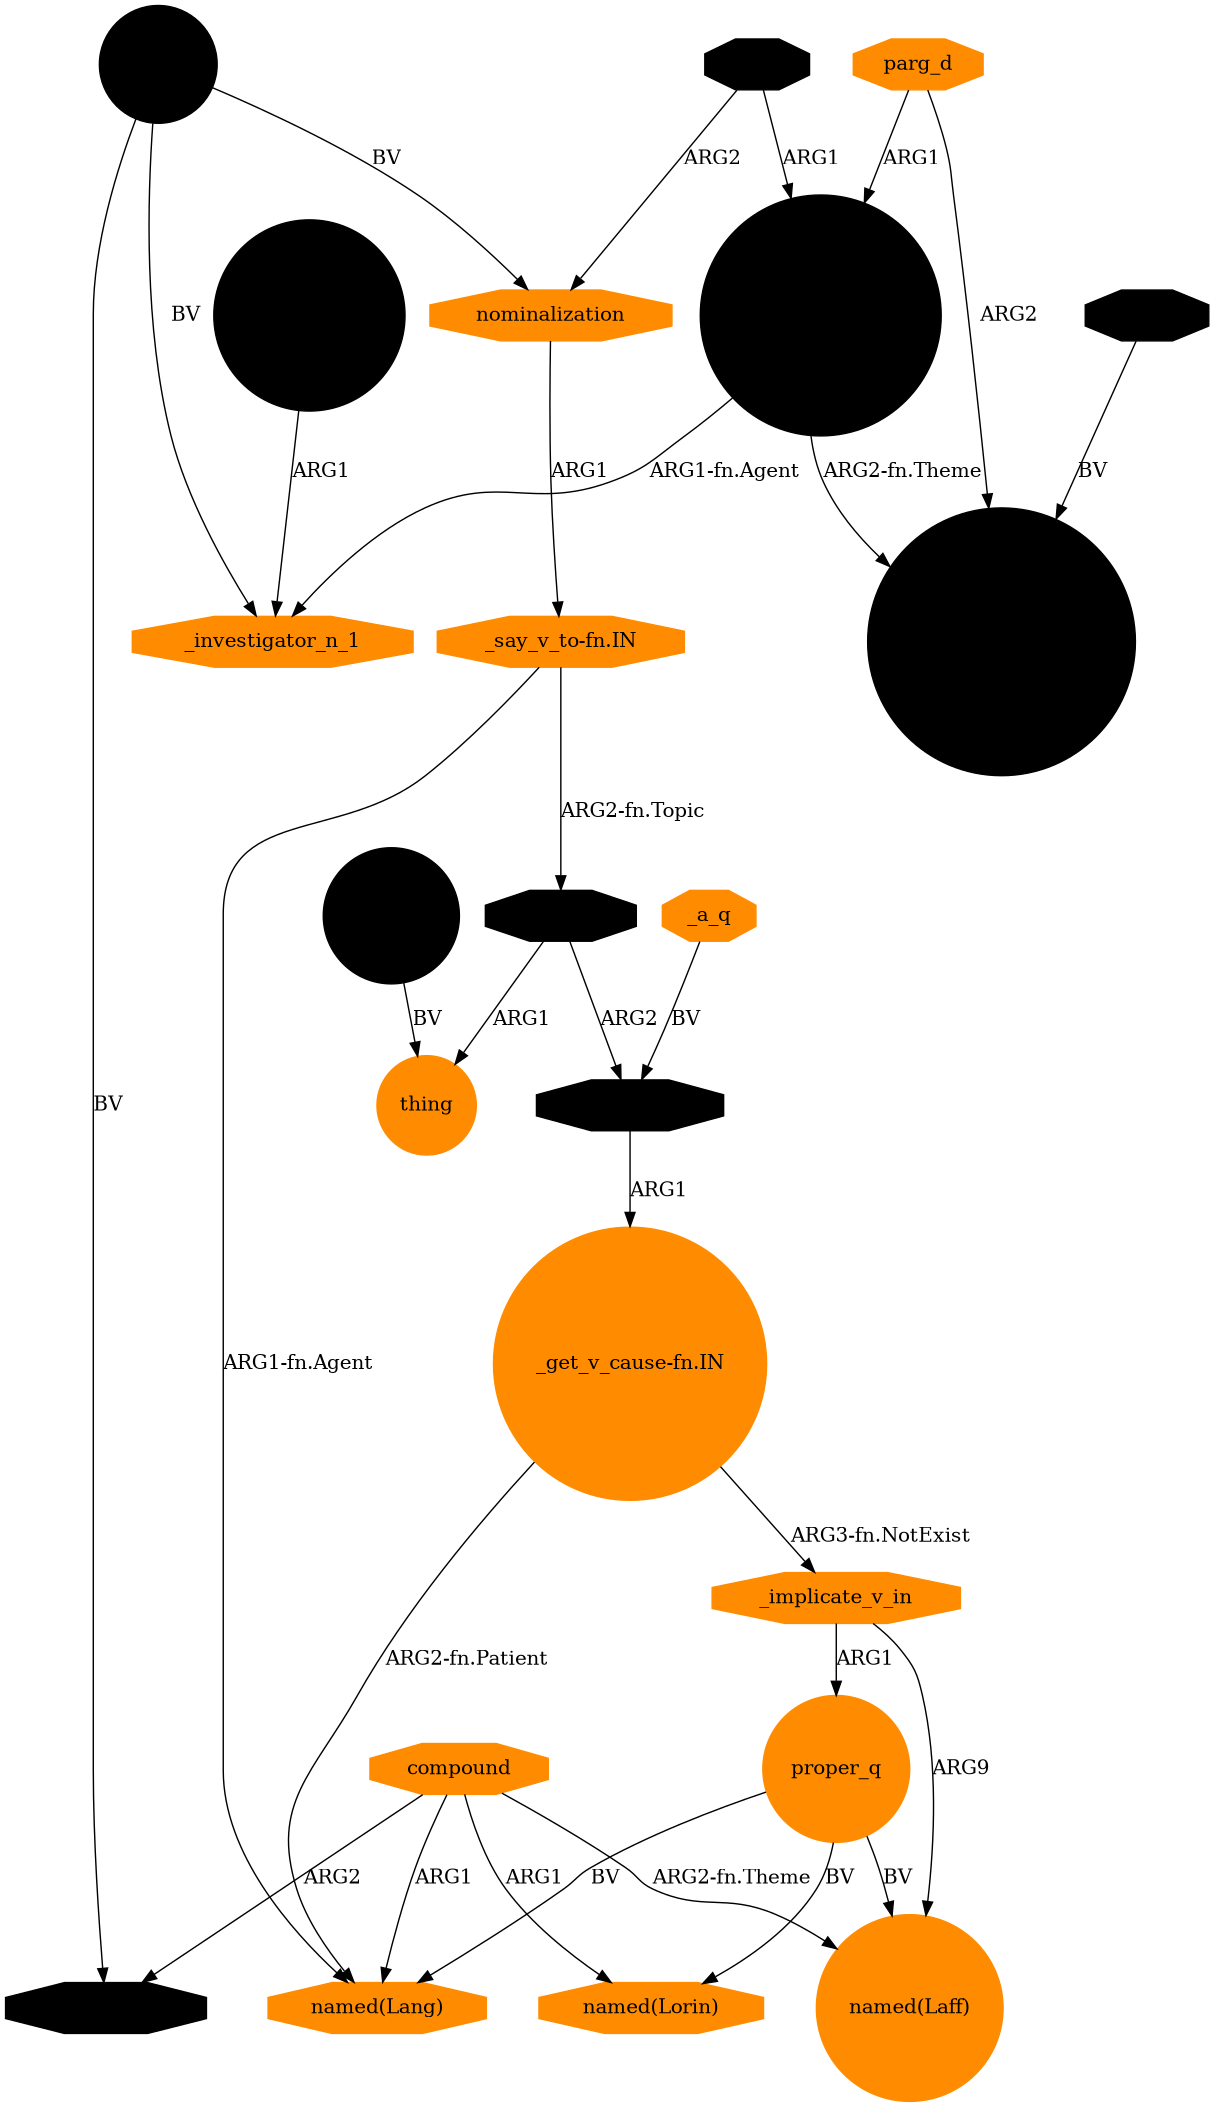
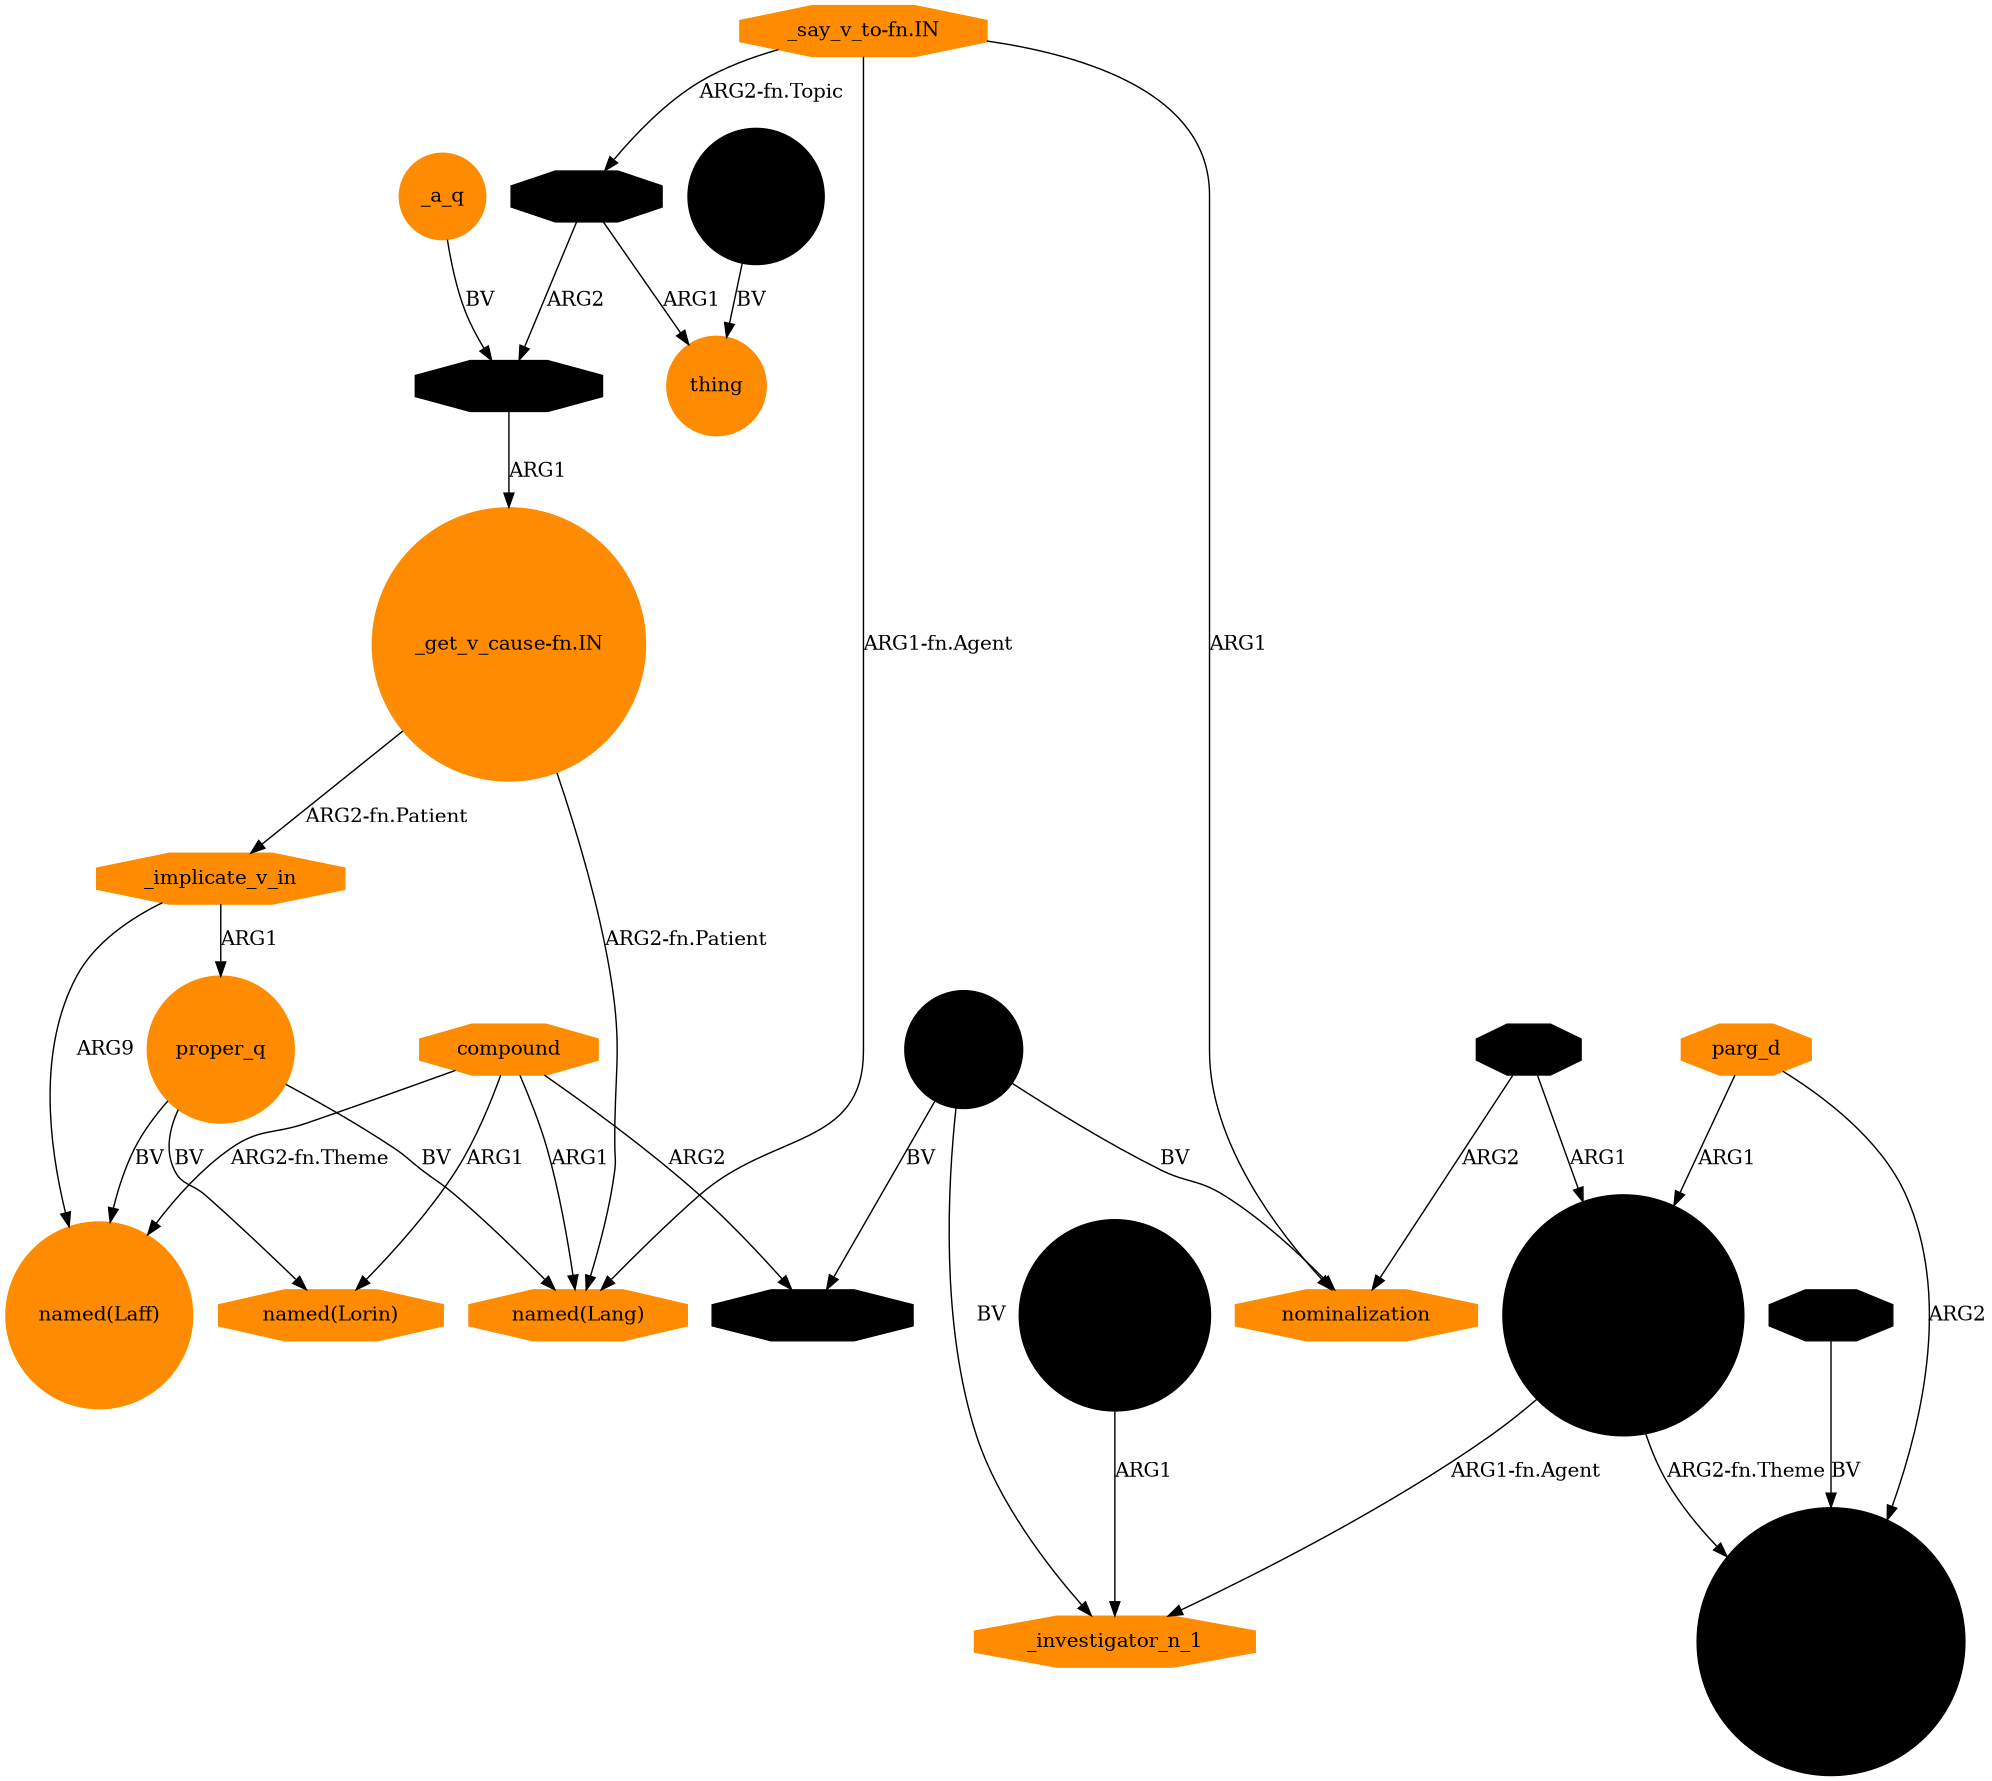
edge "nominalization" -> "_say_v_to-fn.IN": reversed
node "_a_q": shape octagon -> circle
edge "_get_v_cause-fn.IN" -> "_implicate_v_in": label "ARG3-fn.NotExist" -> "ARG2-fn.Patient"
